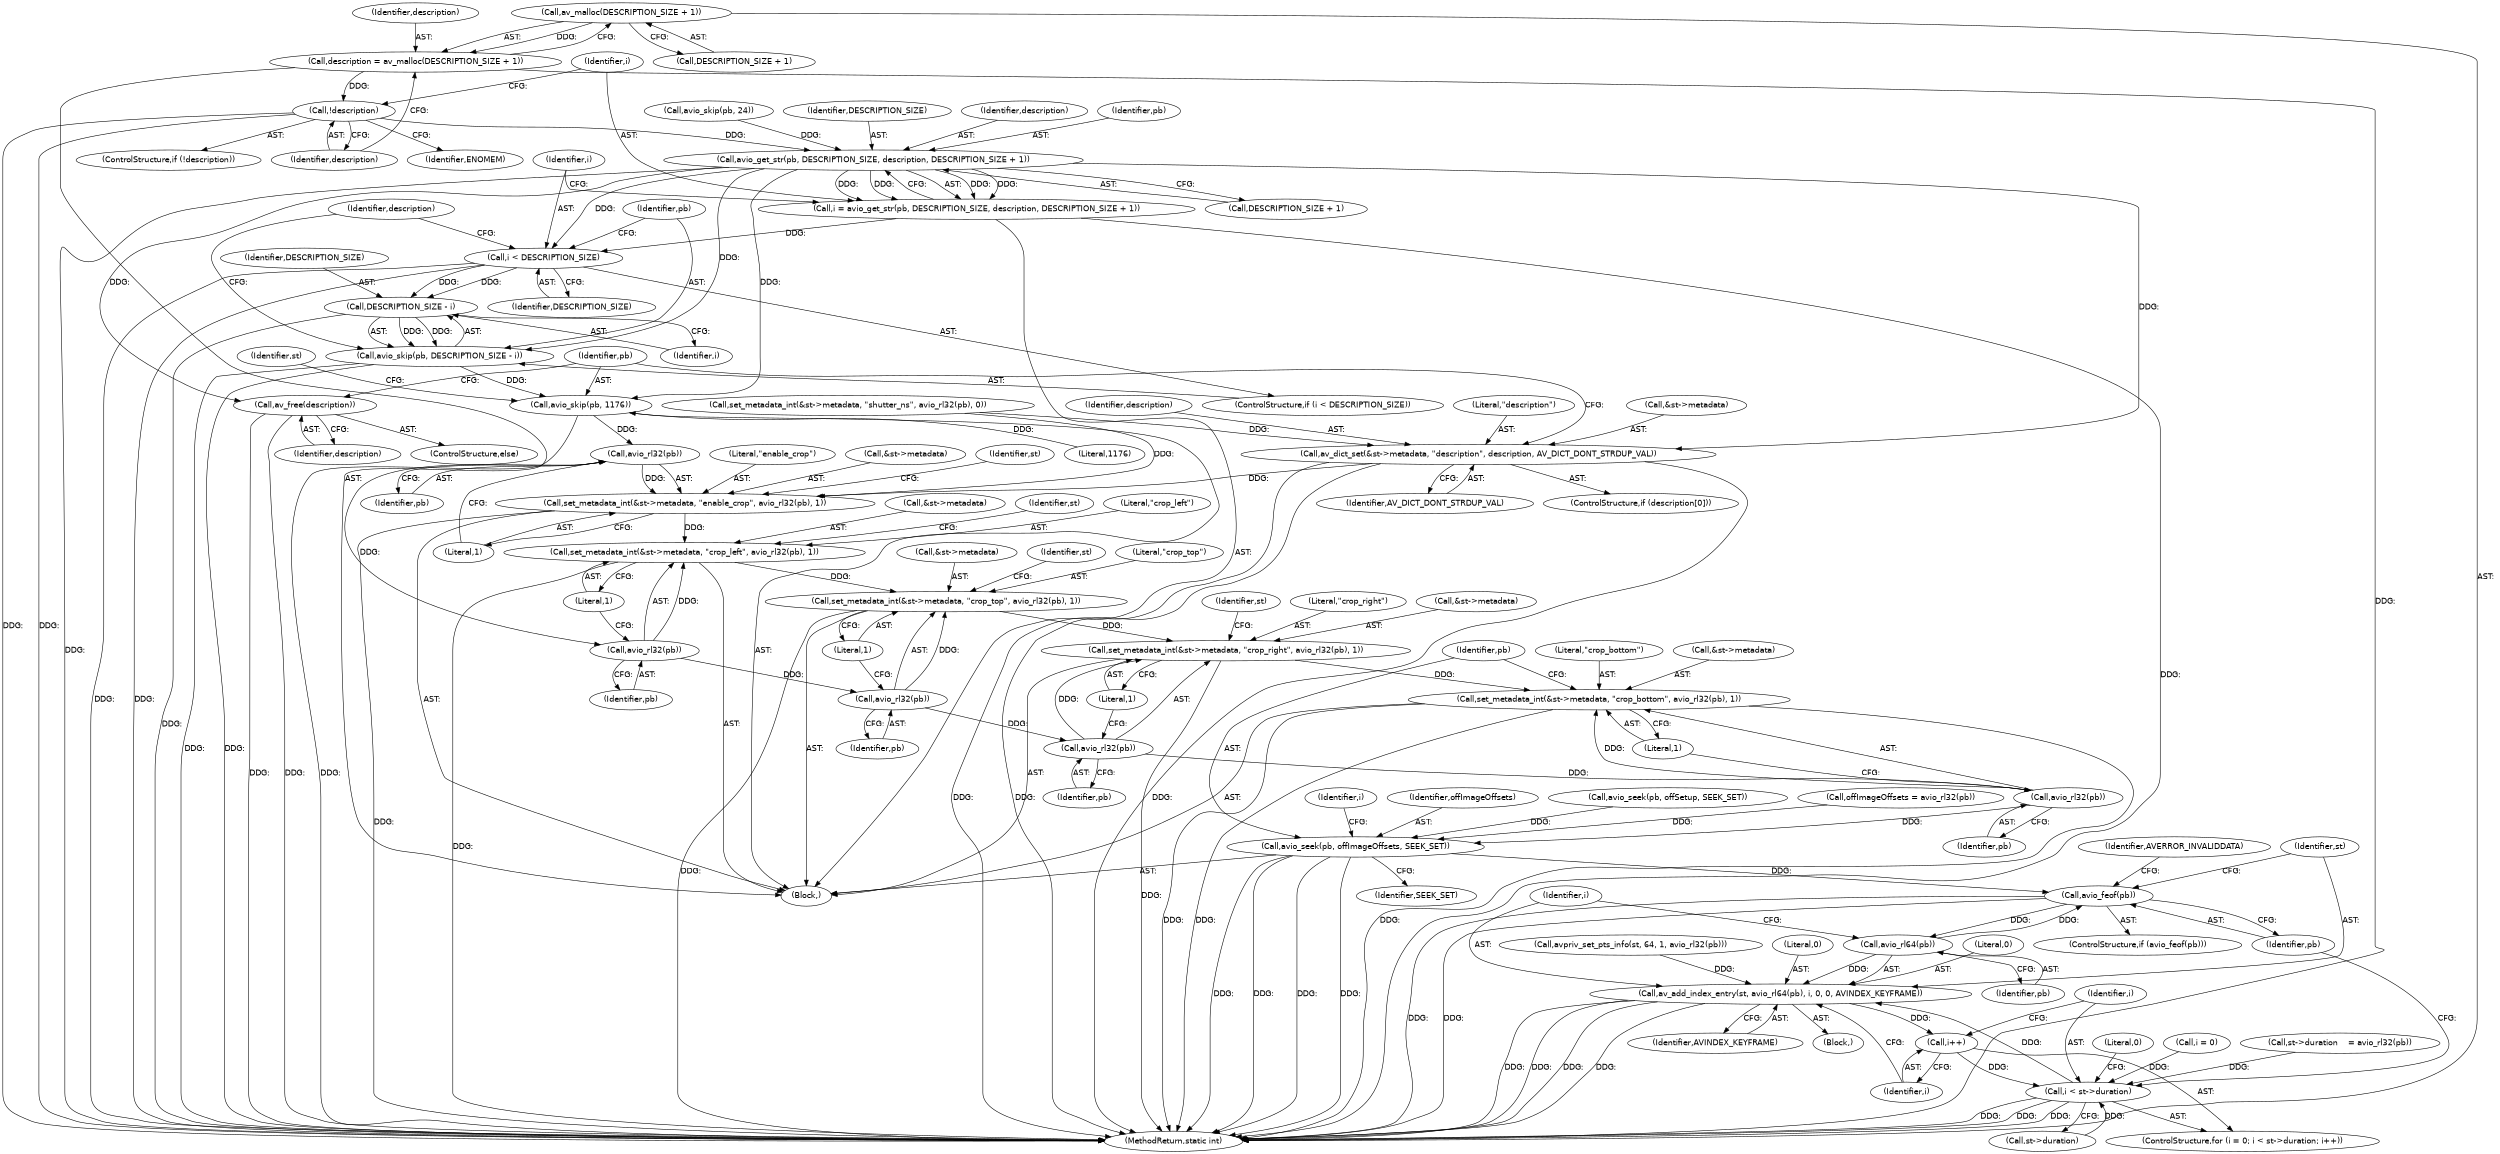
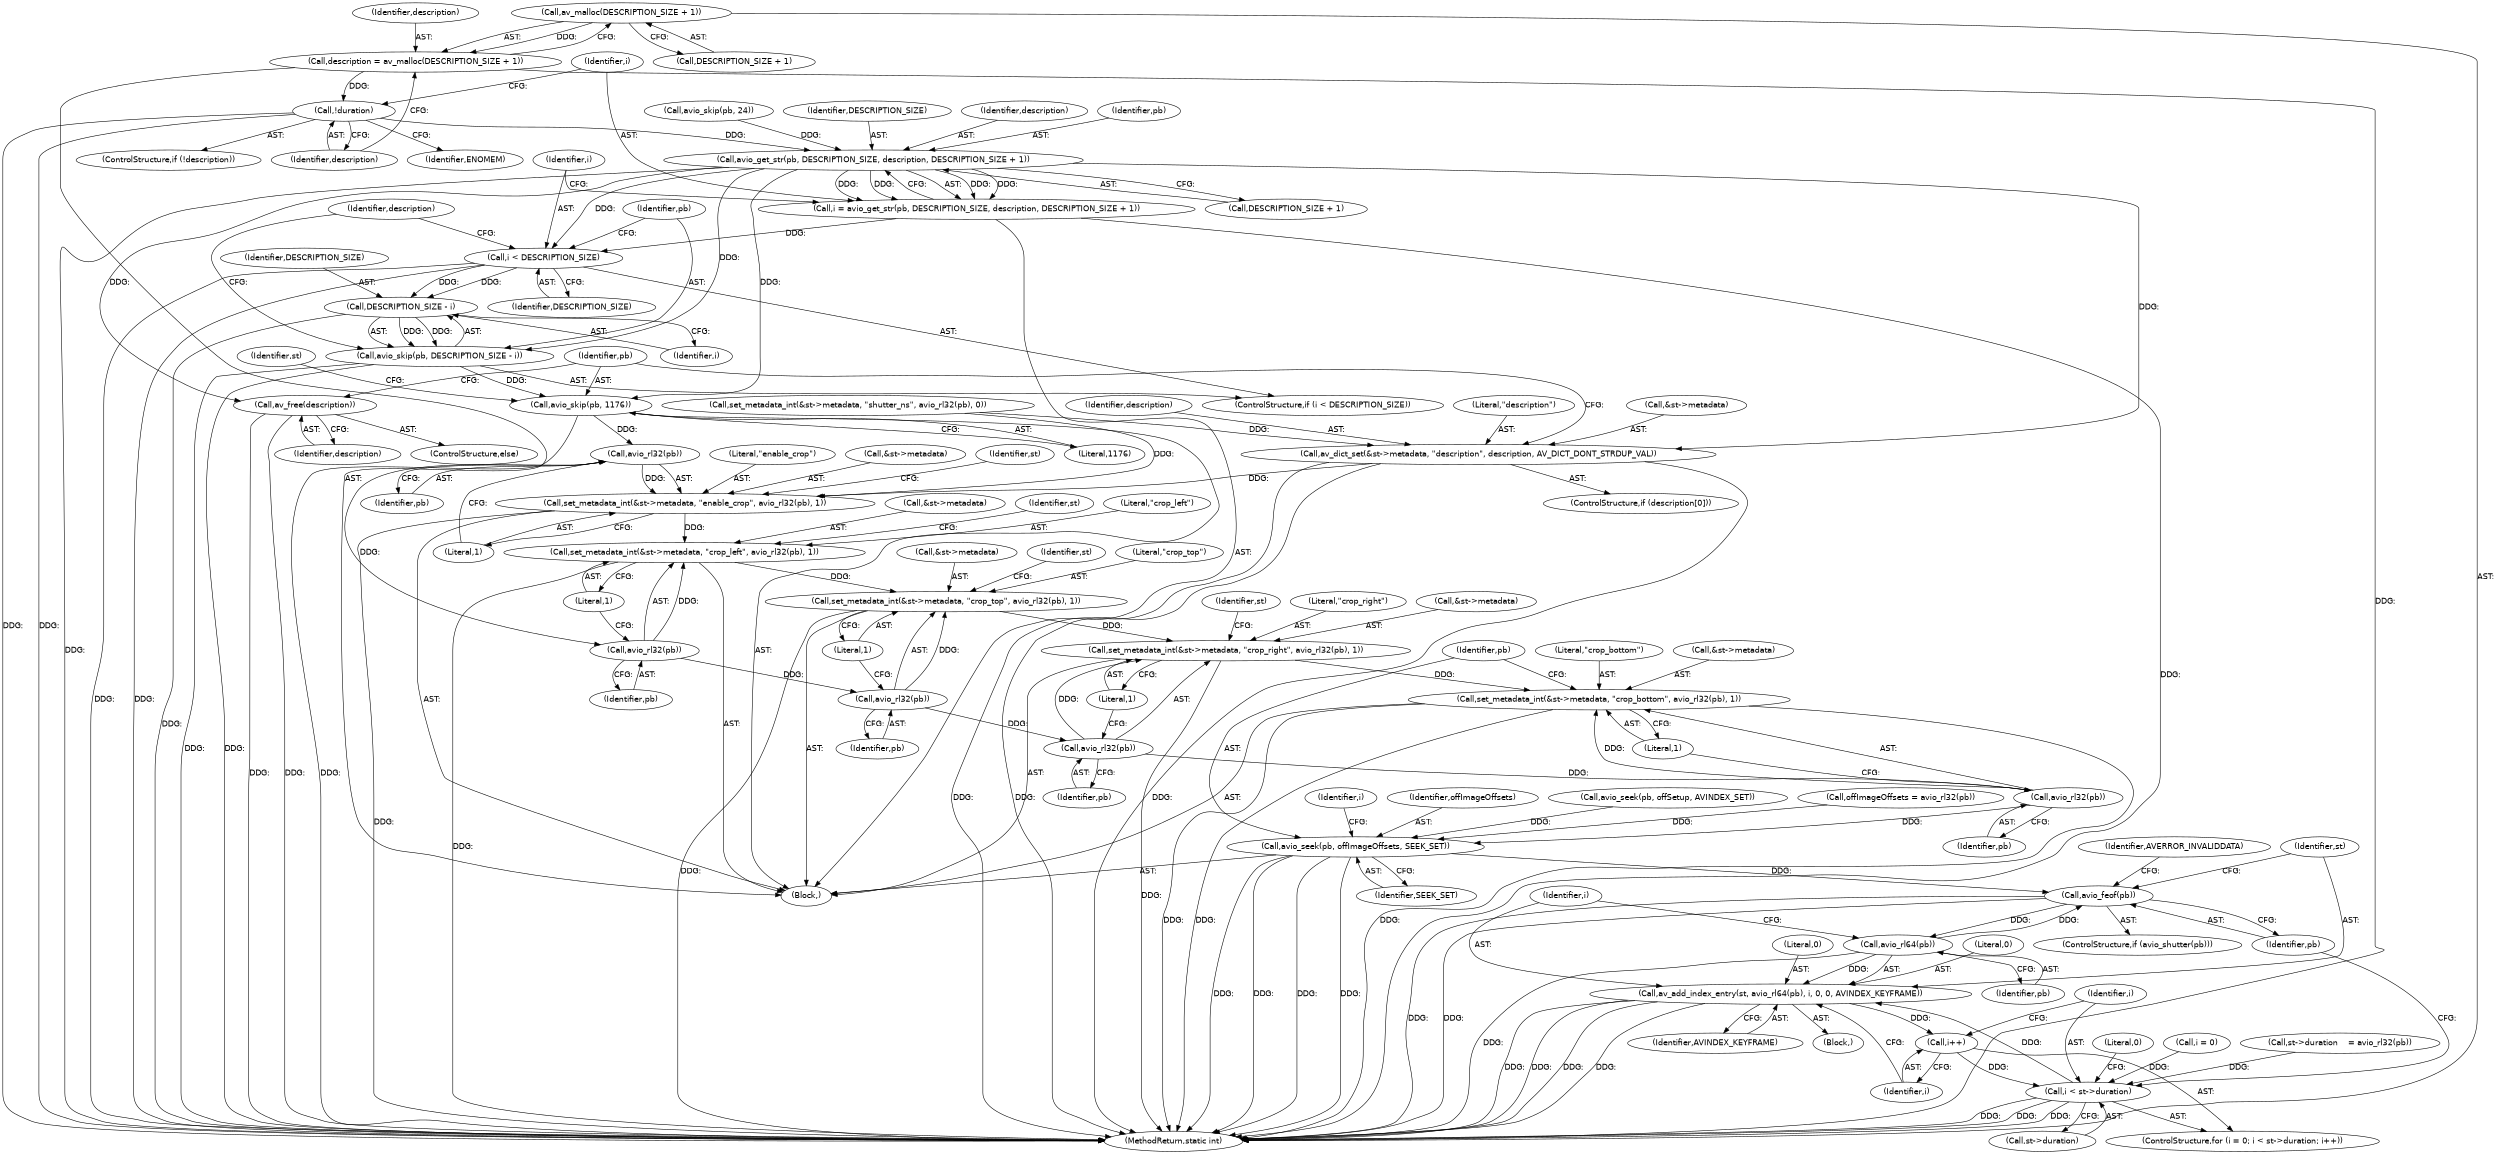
node "(Call,!description)": label "(Call,!description)" -> "(Call,!duration)"
edge "(ControlStructure,if (i < DESCRIPTION_SIZE))" -> "(Call,avio_skip(pb, DESCRIPTION_SIZE - i))": reversed
edge "(Call,avio_skip(pb, 1176))" -> "(Literal,1176)": added, label "CFG:"
edge "(Literal,1176)" -> "(Call,avio_skip(pb, 1176))": label "DDG: " -> "AST: "
node "(Identifier,AV_DICT_DONT_STRDUP_VAL)": removed
node "(Call,avio_seek(pb, offSetup, SEEK_SET))": label "(Call,avio_seek(pb, offSetup, SEEK_SET))" -> "(Call,avio_seek(pb, offSetup, AVINDEX_SET))"
edge "(Identifier,SEEK_SET)" -> "(Call,avio_seek(pb, offImageOffsets, SEEK_SET))": added, label "AST:"
node "(Call,avpriv_set_pts_info(st, 64, 1, avio_rl32(pb)))": removed
node "(ControlStructure,if (avio_feof(pb)))": label "(ControlStructure,if (avio_feof(pb)))" -> "(ControlStructure,if (avio_shutter(pb)))"
edge "(Call,avio_rl64(pb))" -> "(MethodReturn,static int)": added, label "DDG:"
edge "(Call,st->duration)" -> "(Call,i < st->duration)": label "DDG: " -> "AST: "
